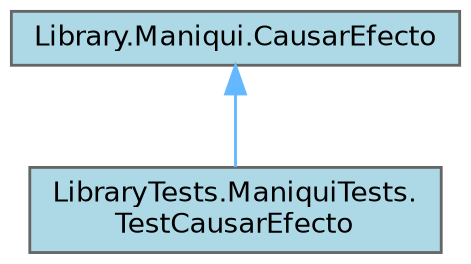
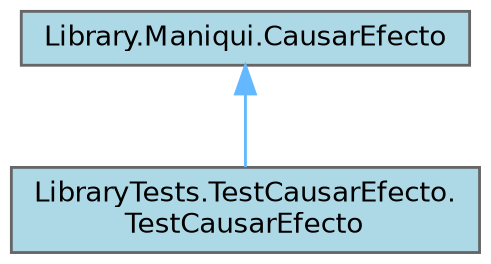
node "LibraryTests.ManiquiTests. TestCausarEfecto": label "LibraryTests.ManiquiTests. TestCausarEfecto" -> "LibraryTests.TestCausarEfecto. TestCausarEfecto"
